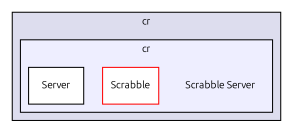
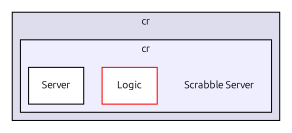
node "Scrabble": label "Scrabble" -> "Logic"
